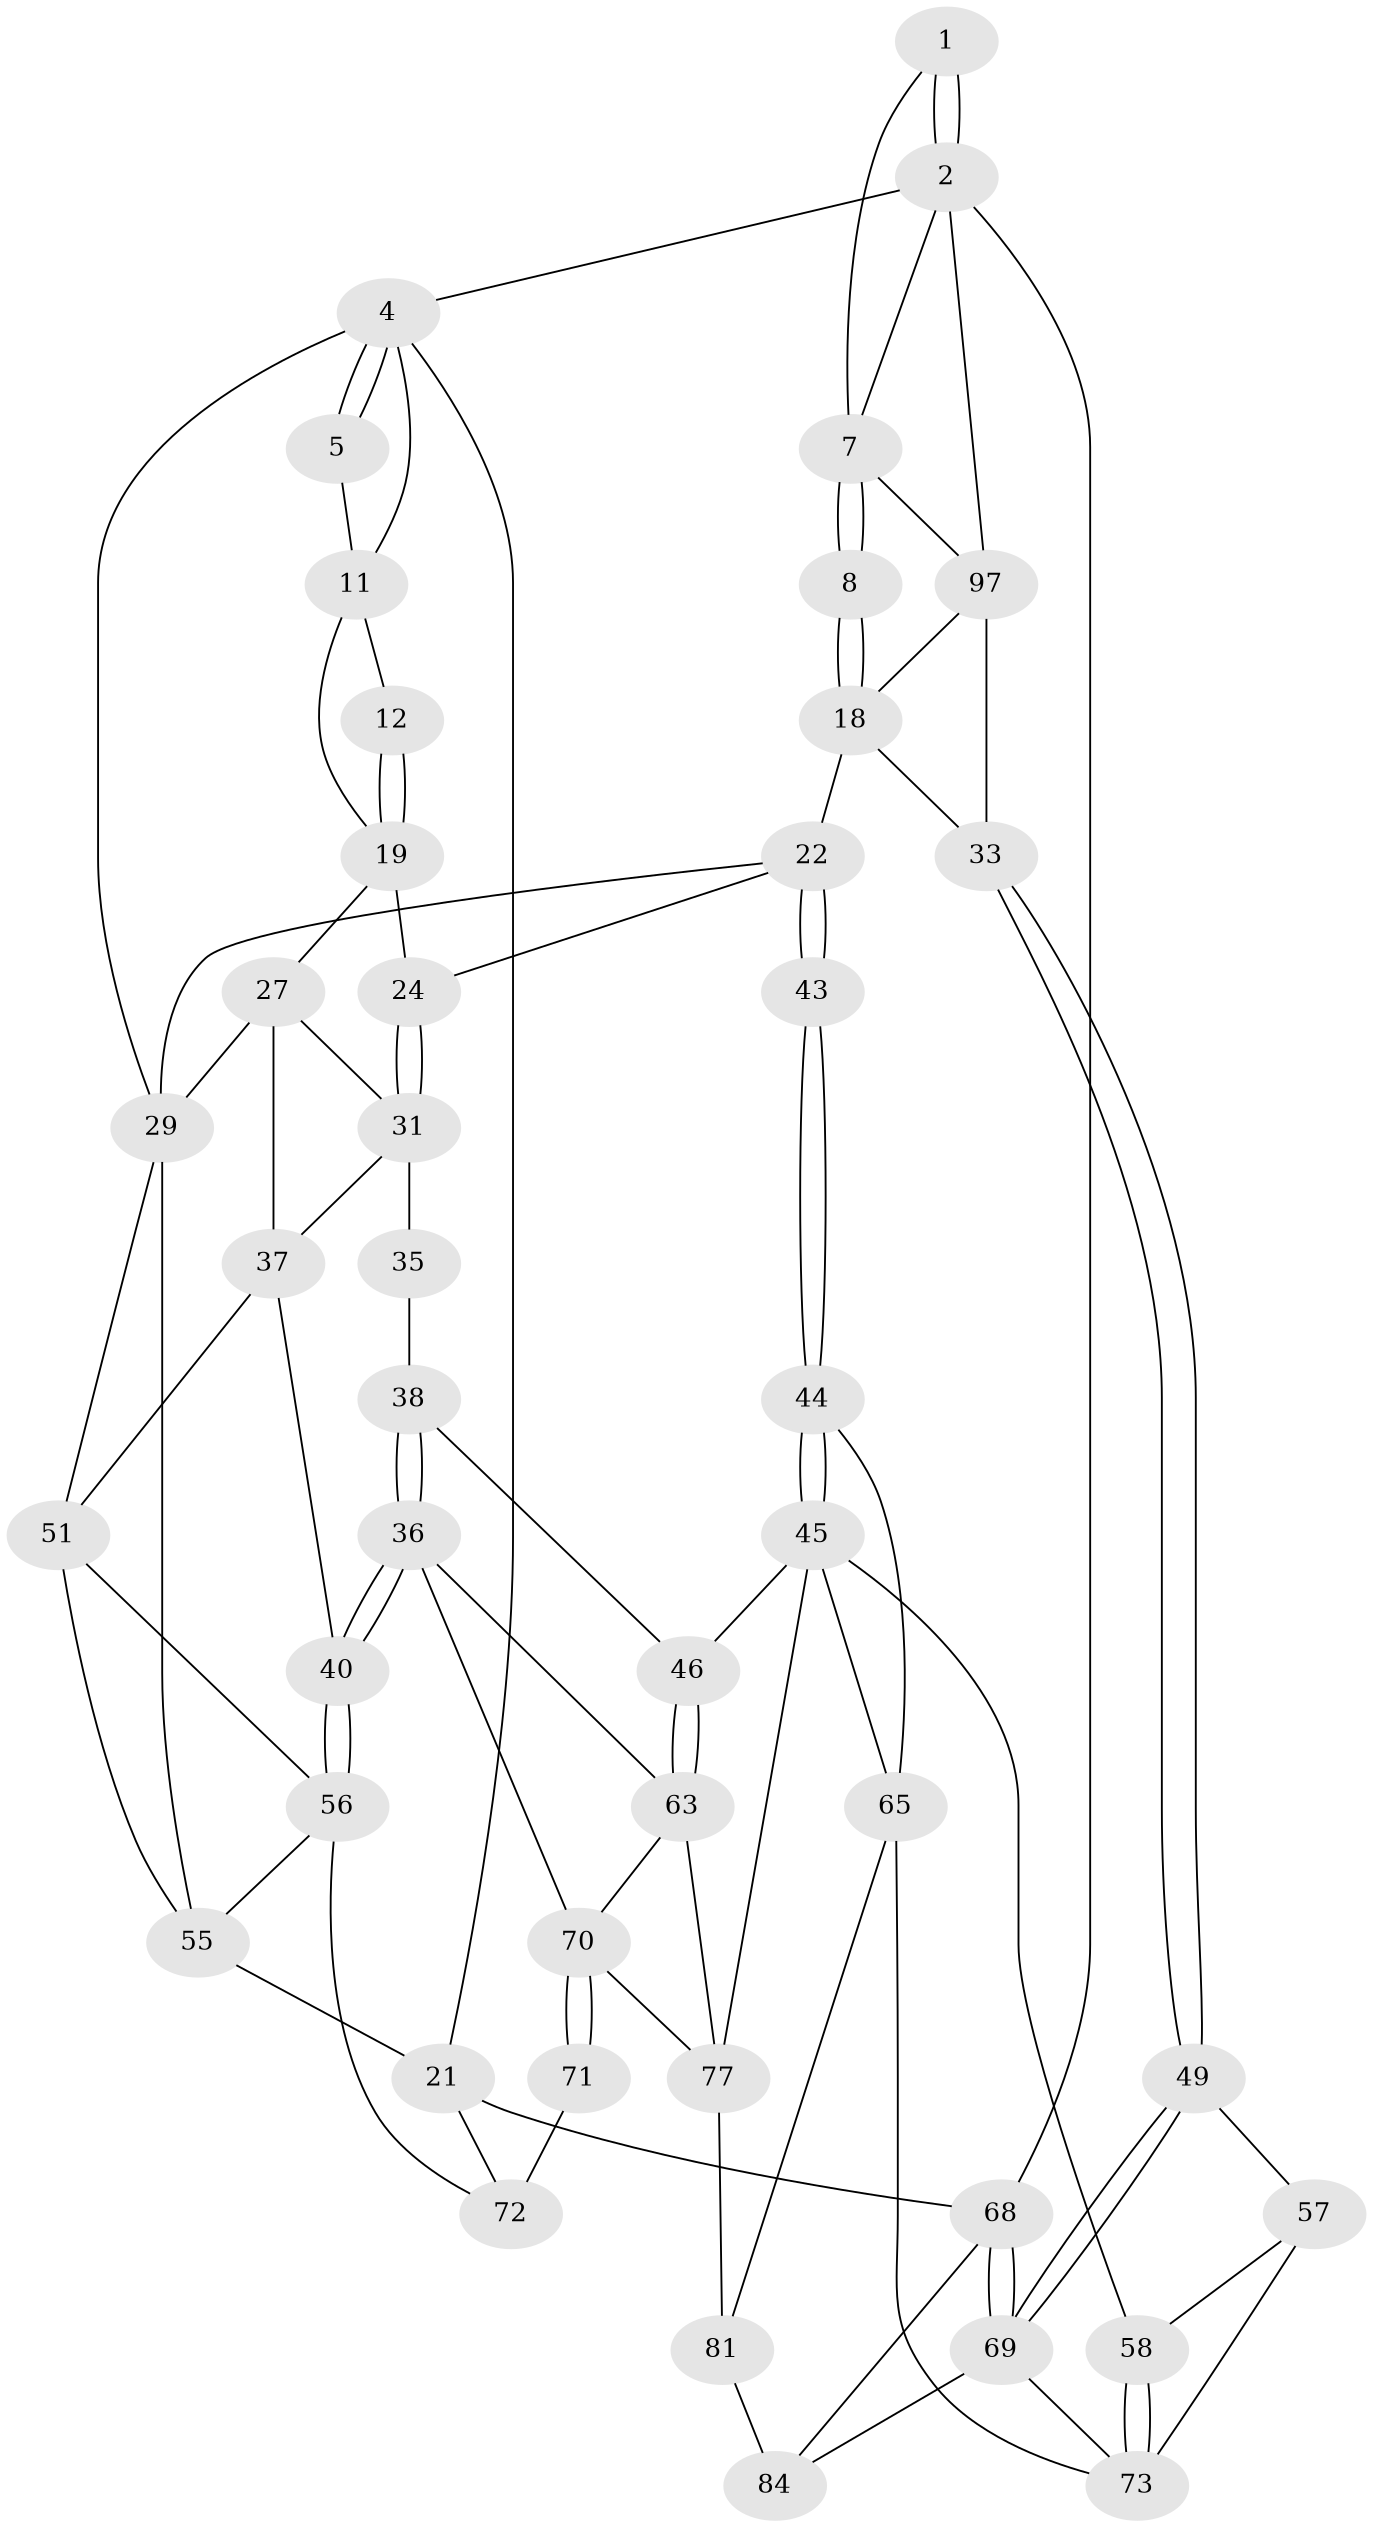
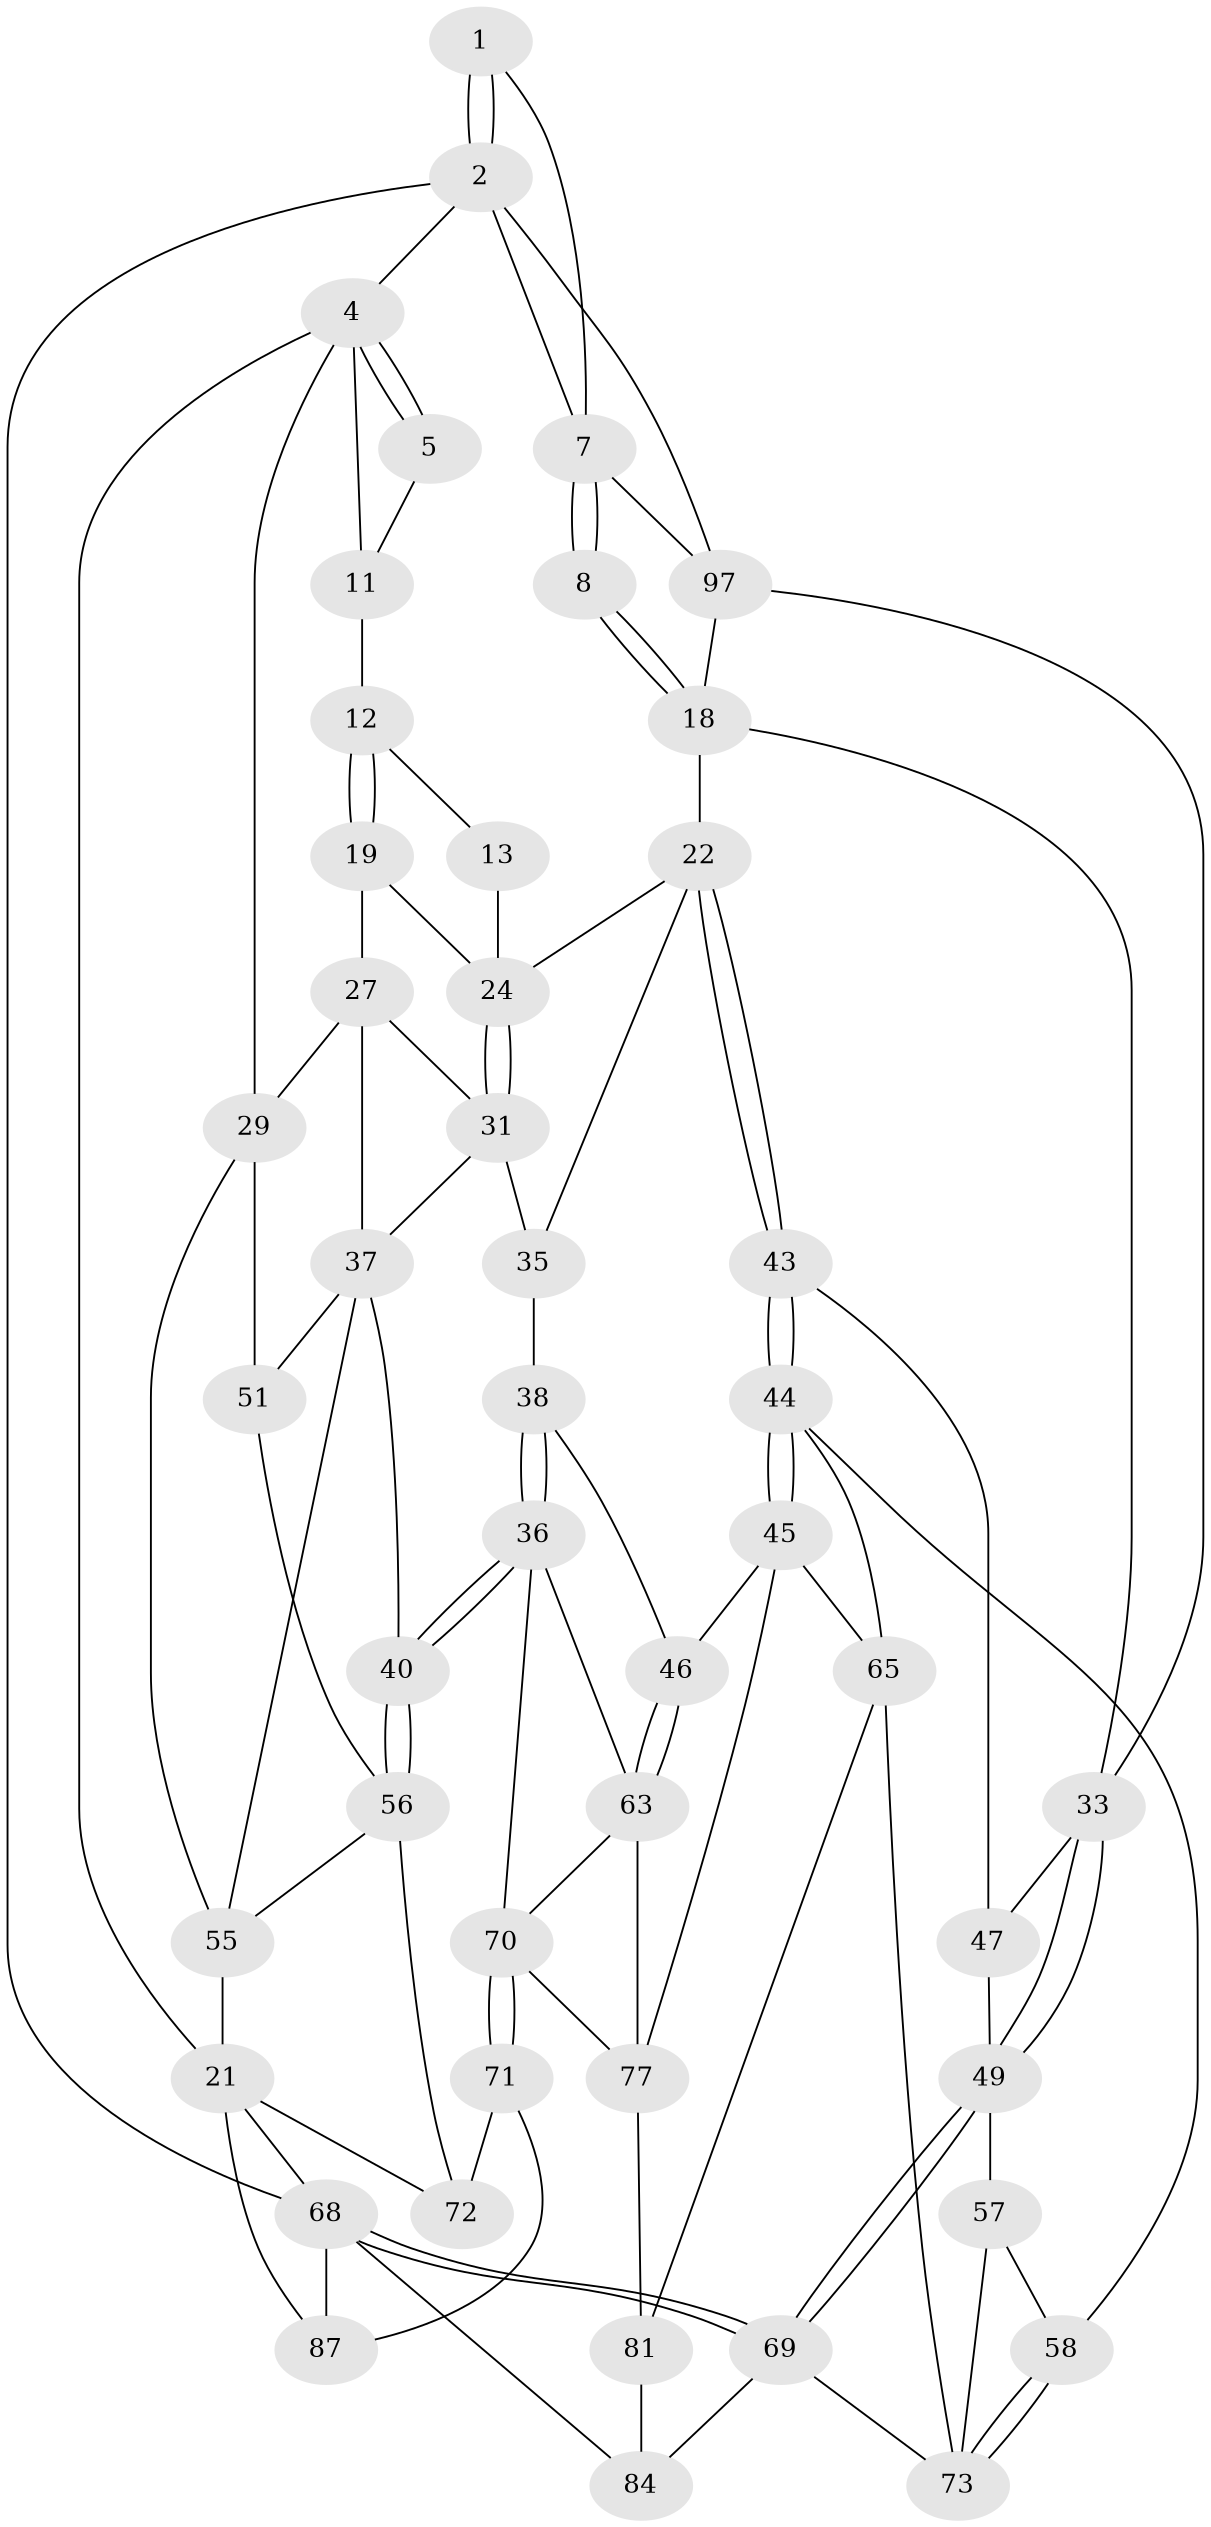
edge "11" -- "19": removed
node "13": added
edge "22" -- "29": now "22" -- "35"
edge "51" -- "55": now "37" -- "55"
edge "45" -- "58": now "44" -- "58"
node "47": added
node "87": added
